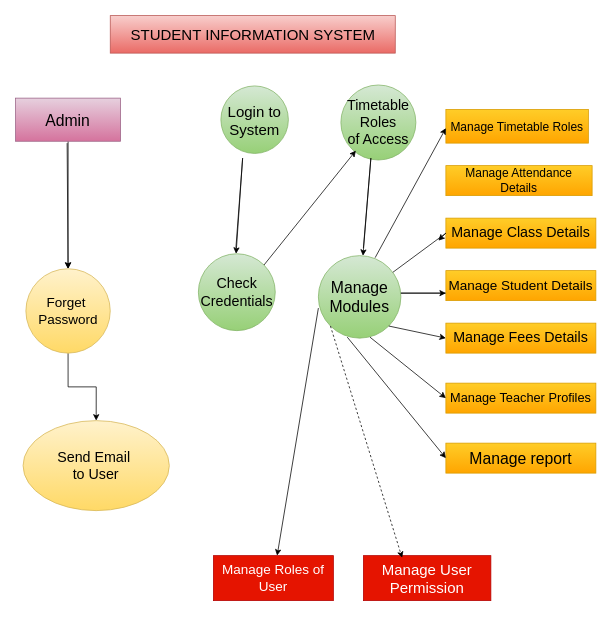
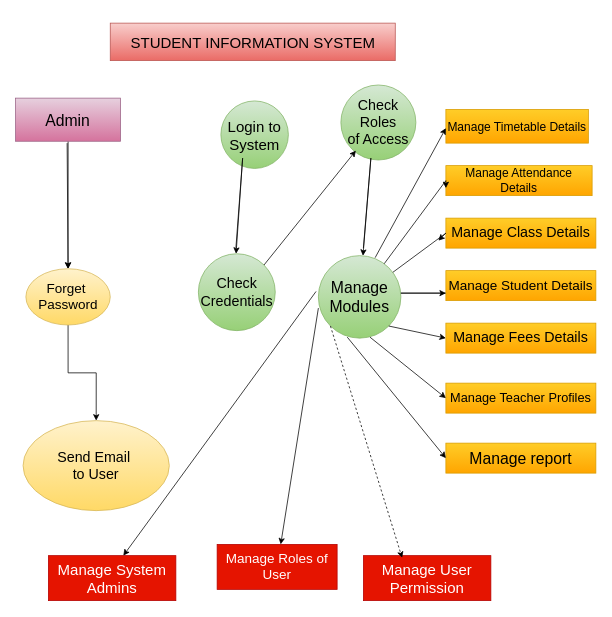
node "STUDENT INFORMATION SYSTEM": moved (253, 34) -> (253, 42)
node "Login to System": moved (255, 119) -> (255, 134)
node "Timetable Roles of Access": label "Timetable Roles of Access" -> "Check Roles of Access"
node "Manage Timetable Roles": label "Manage Timetable Roles" -> "Manage Timetable Details"
edge "Manage Modules" -> "Manage Attendance Details": added
node "Forget Password": size 84x84 -> 84x56
edge "Manage Modules" -> "Manage System Admins": added
node "Manage System Admins": added
node "Manage Roles of User": moved (273, 578) -> (277, 567)
